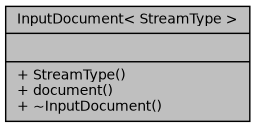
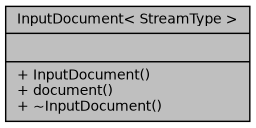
node "InputDocument< StreamType >": text "+ StreamType()" -> "+ InputDocument()"
